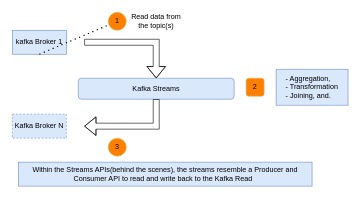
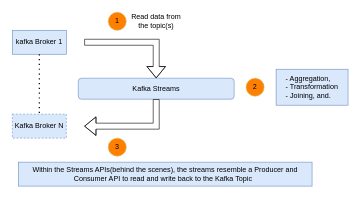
edge "1" -- "kafka Broker 1": now "Kafka Broker N" -- "kafka Broker 1"
node "2": shape rounded rectangle -> ellipse
node "Within the Streams APIs(behind the scenes), the streams resemble a Producer and Consumer API to read and write back to the Kafka Read": label "Within the Streams APIs(behind the scenes), the streams resemble a Producer and Consumer API to read and write back to the Kafka Read" -> "Within the Streams APIs(behind the scenes), the streams resemble a Producer and Consumer API to read and write back to the Kafka Topic"
